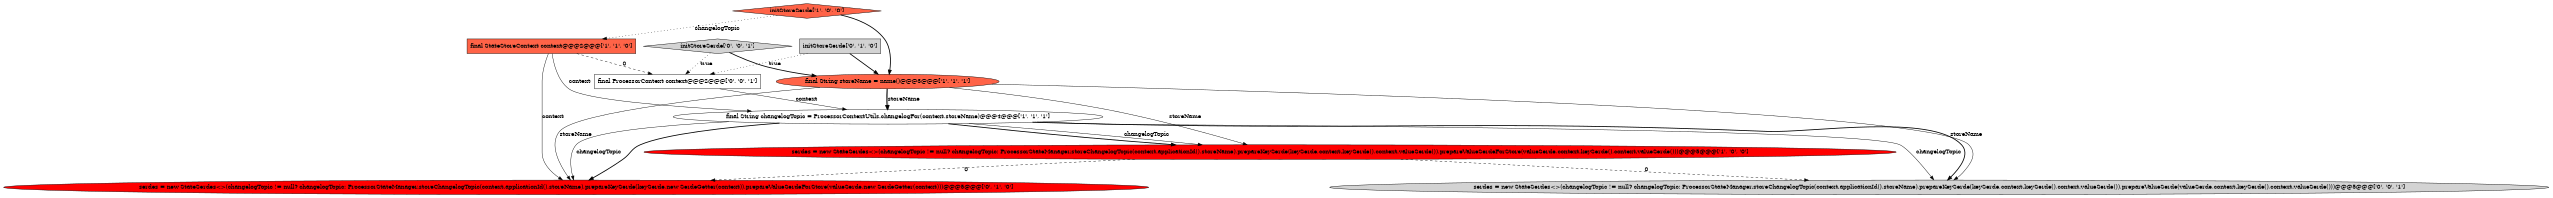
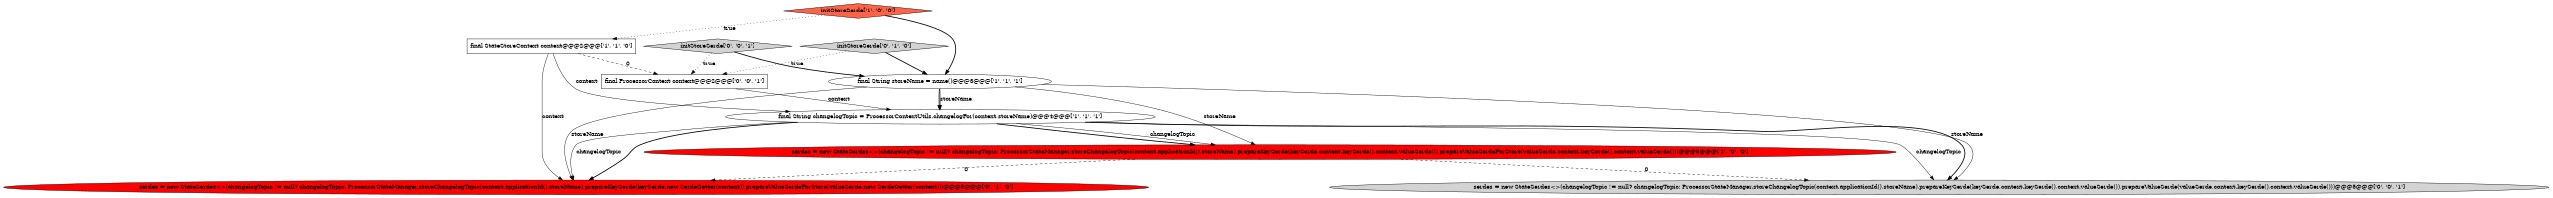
edge "initStoreSerde['1', '0', '0']" -> "final StateStoreContext context@@@2@@@['1', '1', '0']": label "changelogTopic" -> "true"
node "final StateStoreContext context@@@2@@@['1', '1', '0']": fillcolor tomato -> white
node "initStoreSerde['0', '1', '0']": shape box -> diamond
node "final String storeName = name()@@@3@@@['1', '1', '1']": fillcolor tomato -> white
